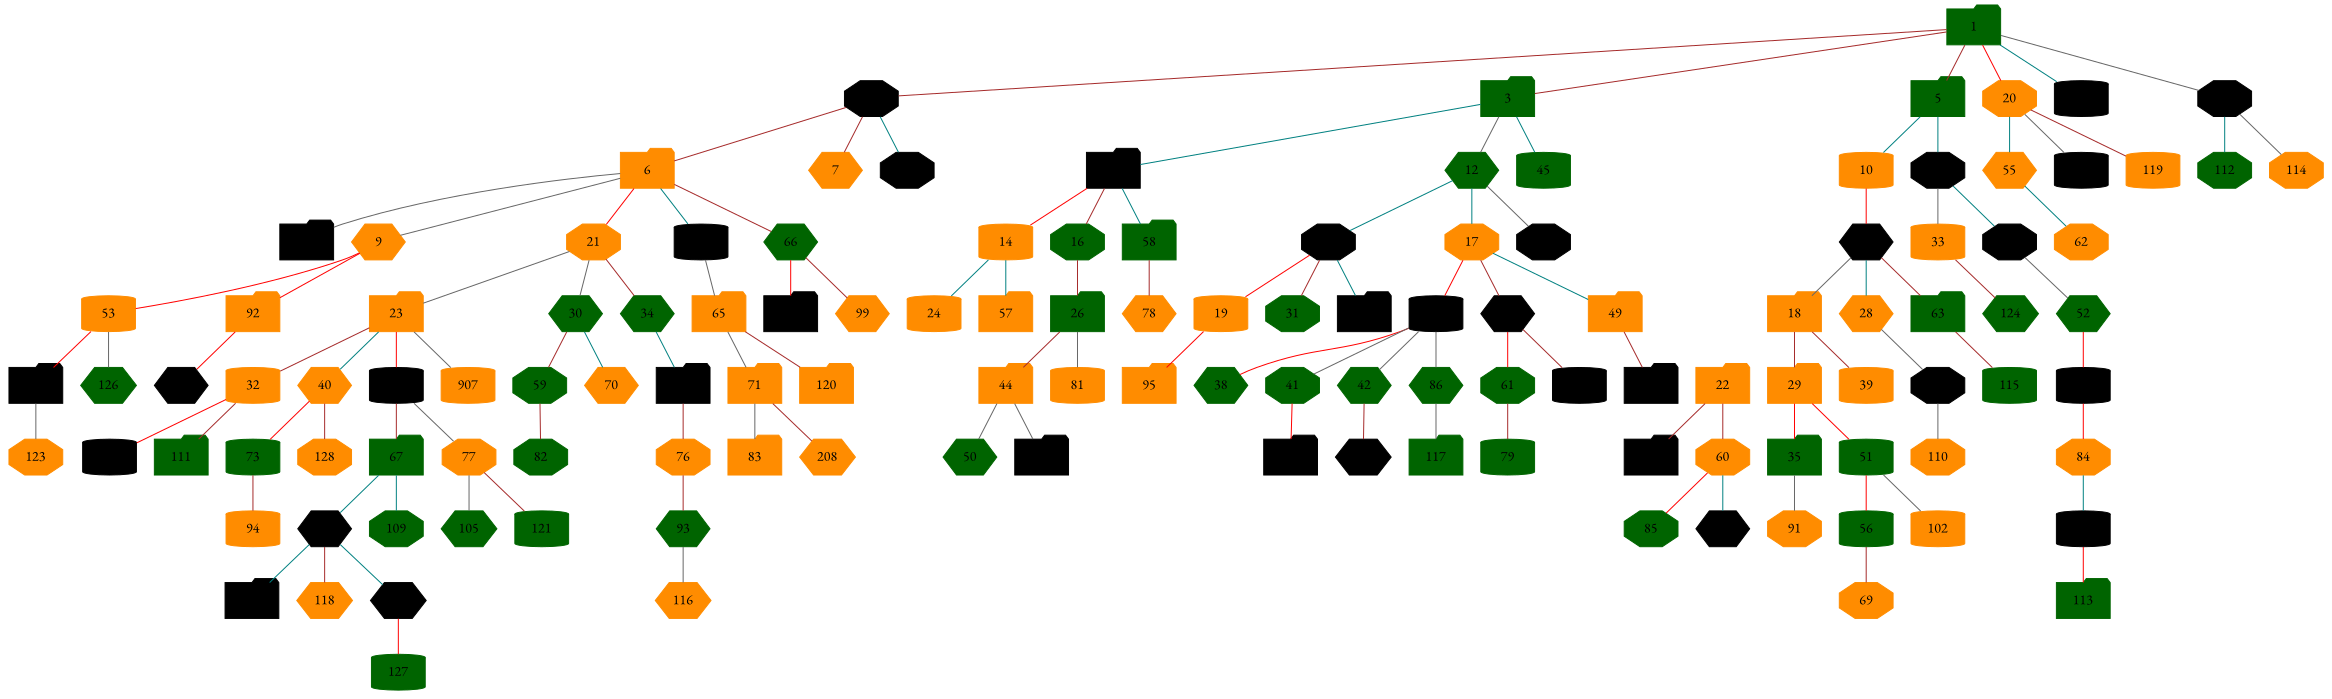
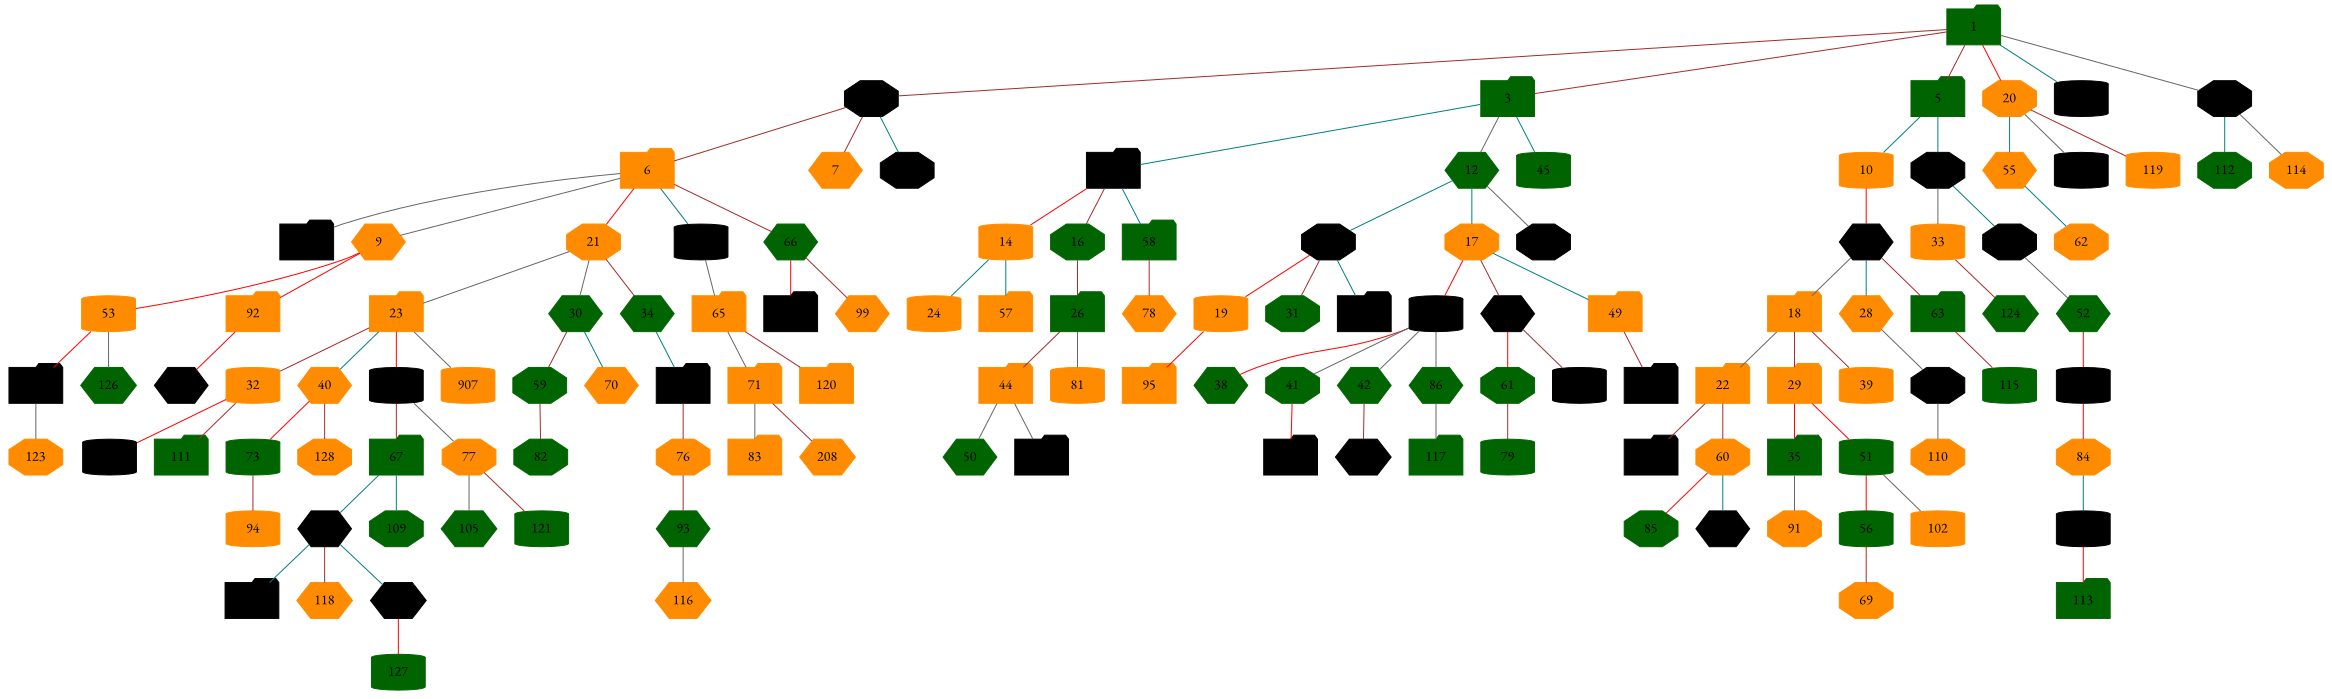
edge "18" -- "22": added
